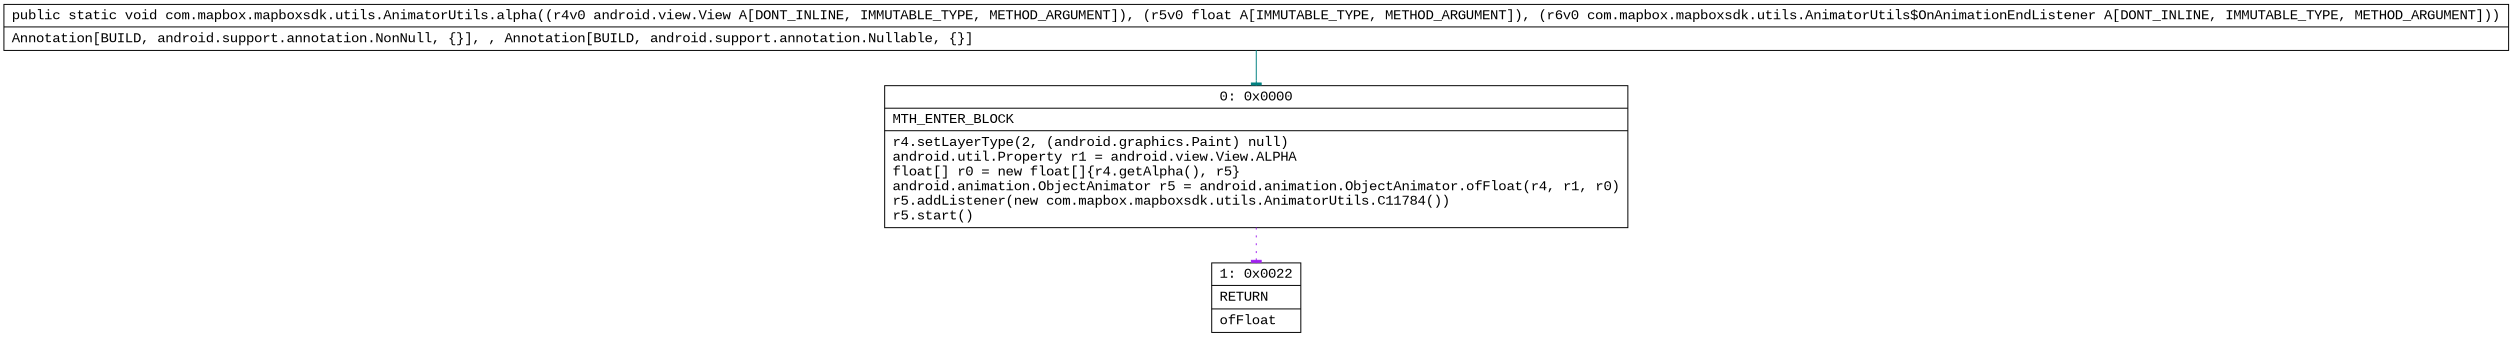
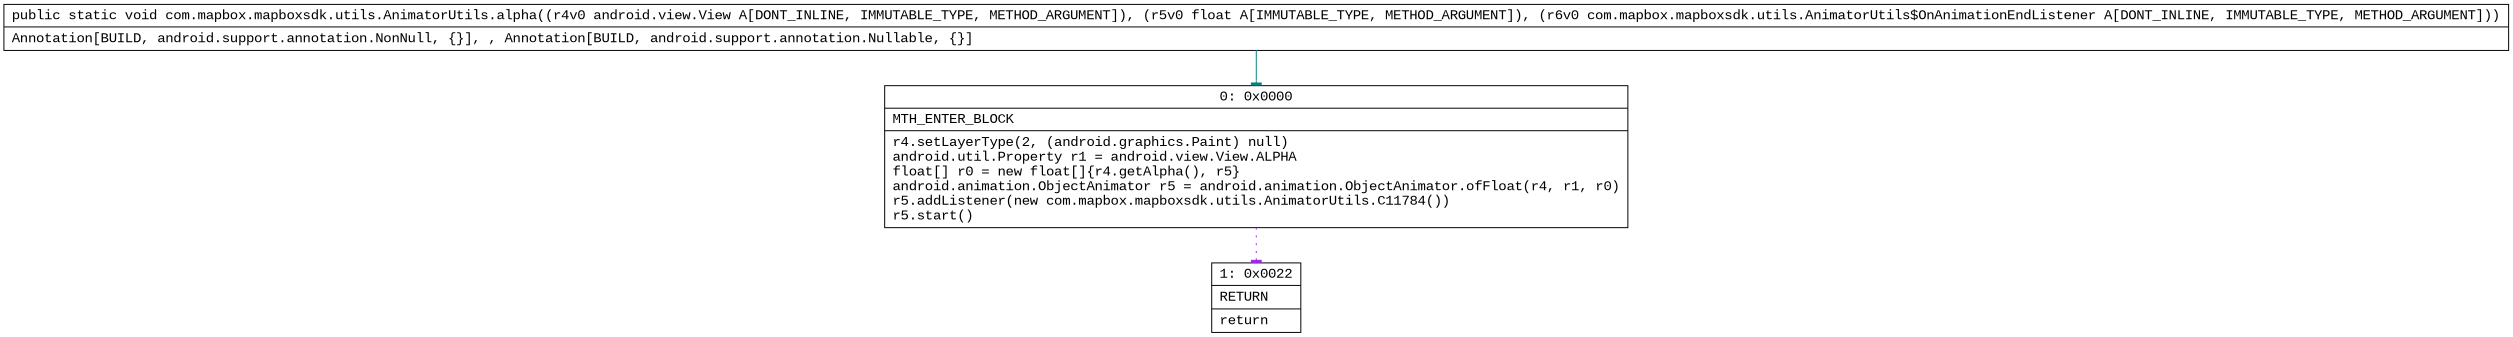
node "1: 0x0022": text "ofFloat" -> "return"
